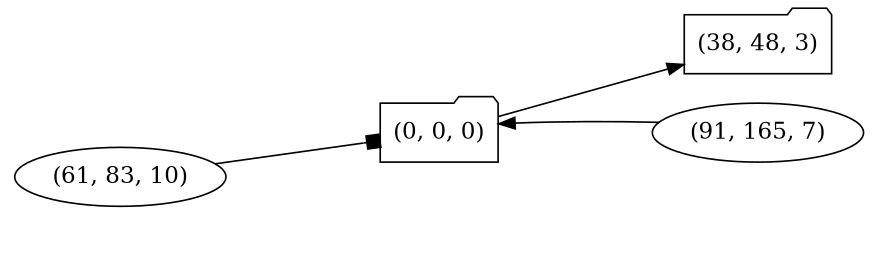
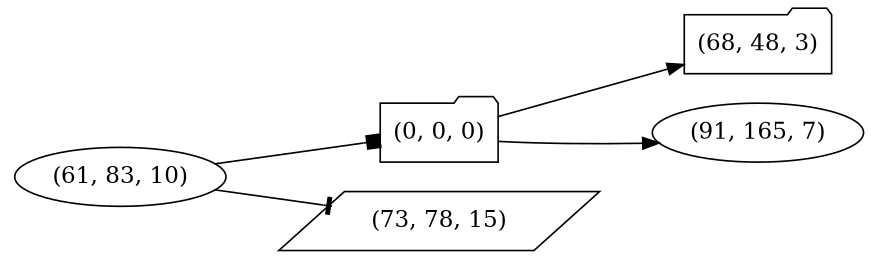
node "(38, 48, 3)": label "(38, 48, 3)" -> "(68, 48, 3)"
edge "(91, 165, 7)" -> "(0, 0, 0)": reversed
node "(73, 78, 15)": added
